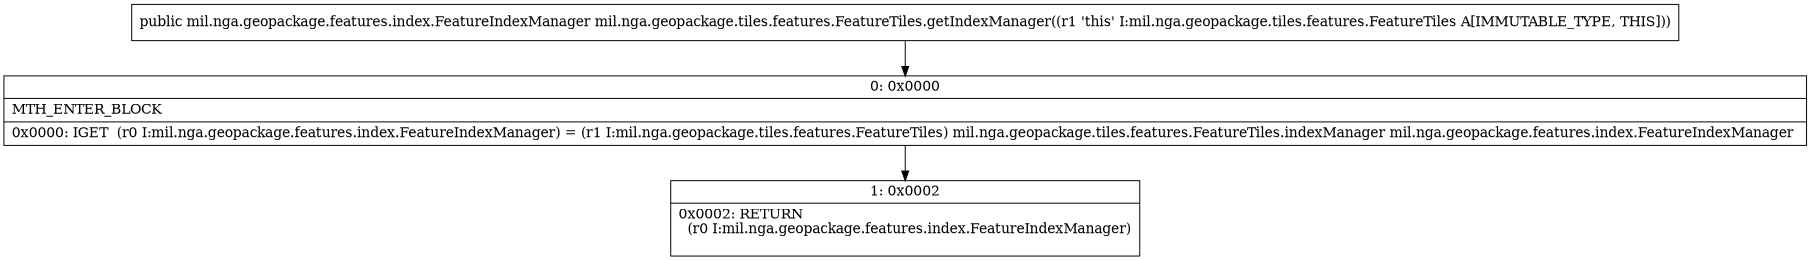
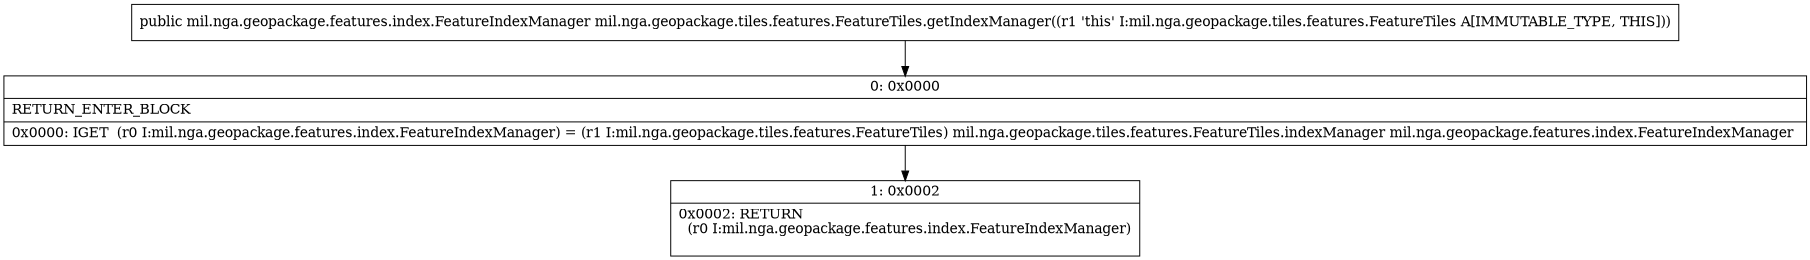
node "0: 0x0000": text "MTH_ENTER_BLOCK" -> "RETURN_ENTER_BLOCK"
